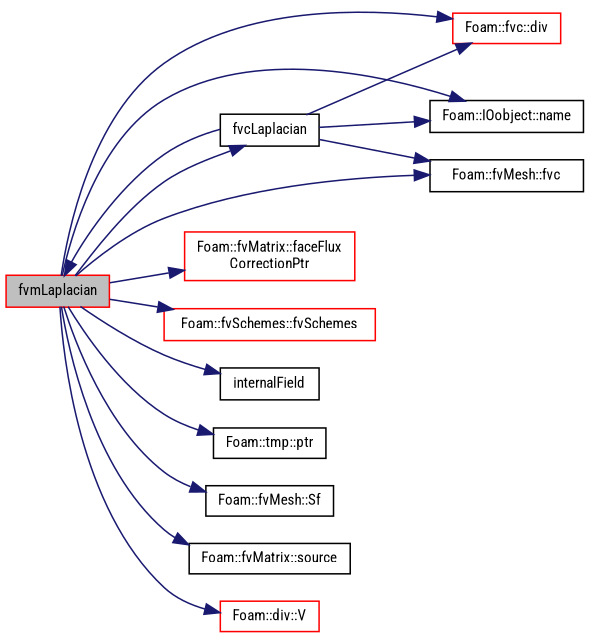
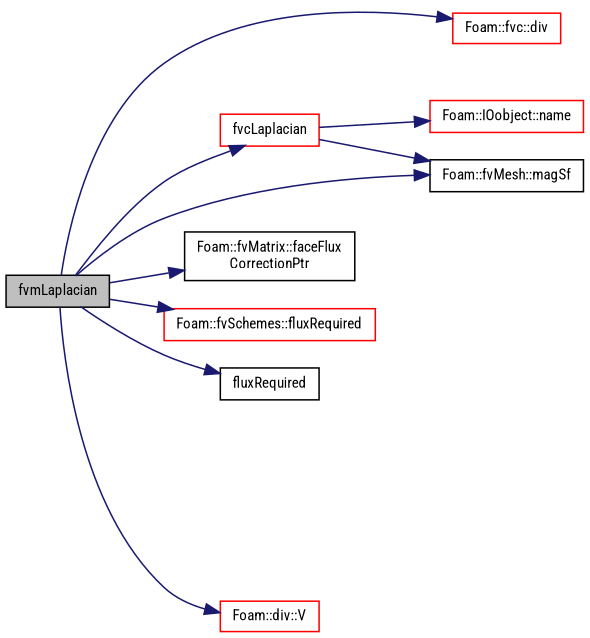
edge "fvmLaplacian" -> "Foam::IOobject::name": removed
edge "fvcLaplacian" -> "Foam::fvc::div": removed
node "Foam::IOobject::name": color black -> red
node "fvcLaplacian": color black -> red
node "Foam::fvMesh::fvc": label "Foam::fvMesh::fvc" -> "Foam::fvMesh::magSf"
edge "fvcLaplacian" -> "fvmLaplacian": removed
node "Foam::fvMatrix::faceFlux CorrectionPtr": color red -> black
node "fvmLaplacian": color red -> black
node "Foam::fvSchemes::fvSchemes": label "Foam::fvSchemes::fvSchemes" -> "Foam::fvSchemes::fluxRequired"
node "internalField": label "internalField" -> "fluxRequired"
node "Foam::tmp::ptr": removed
node "Foam::fvMesh::Sf": removed
node "Foam::fvMatrix::source": removed
